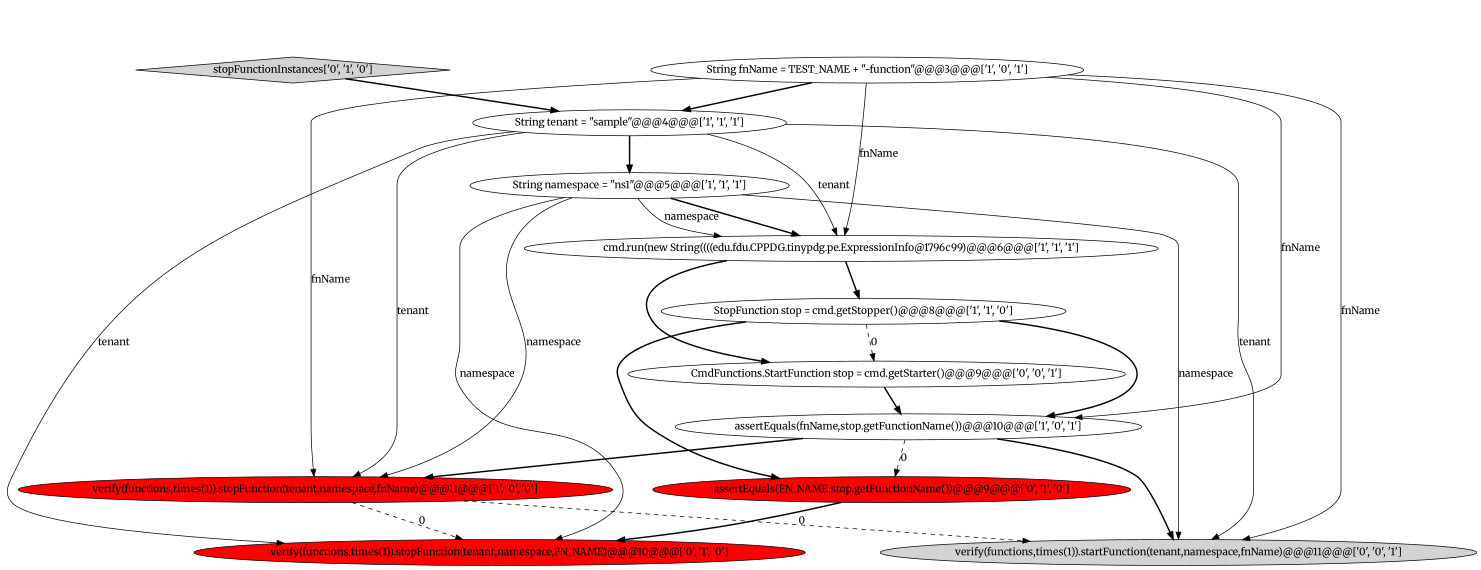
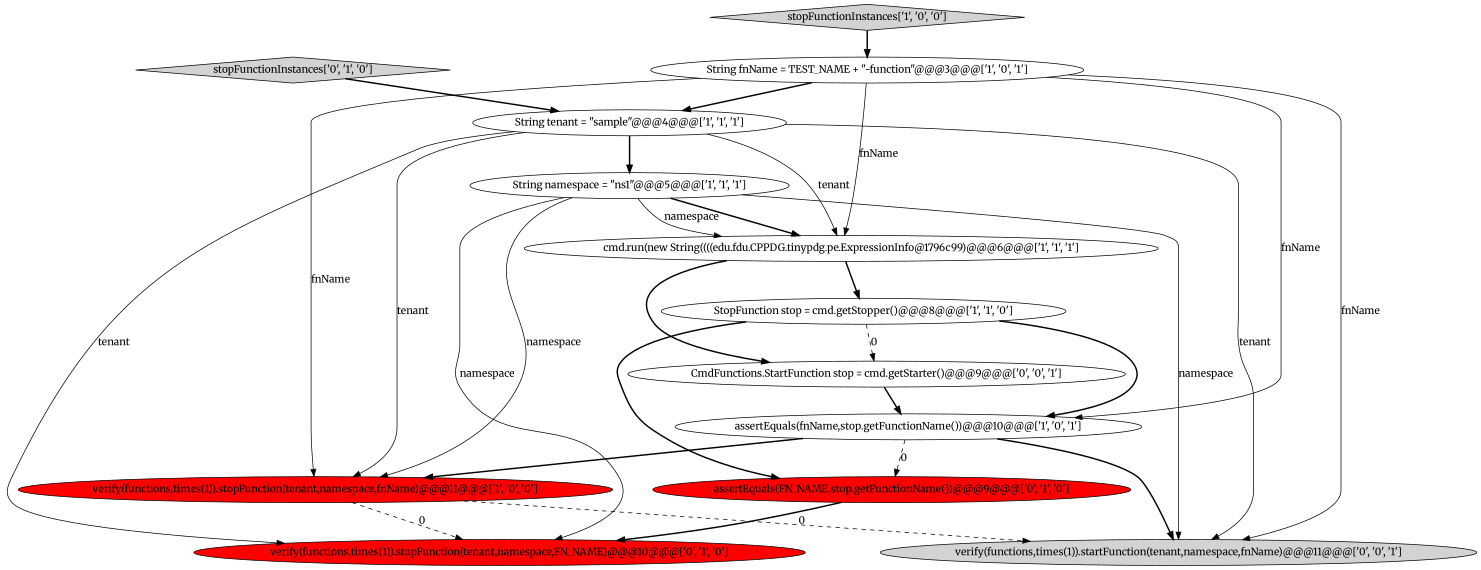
node "stopFunctionInstances['1', '0', '0']": added
